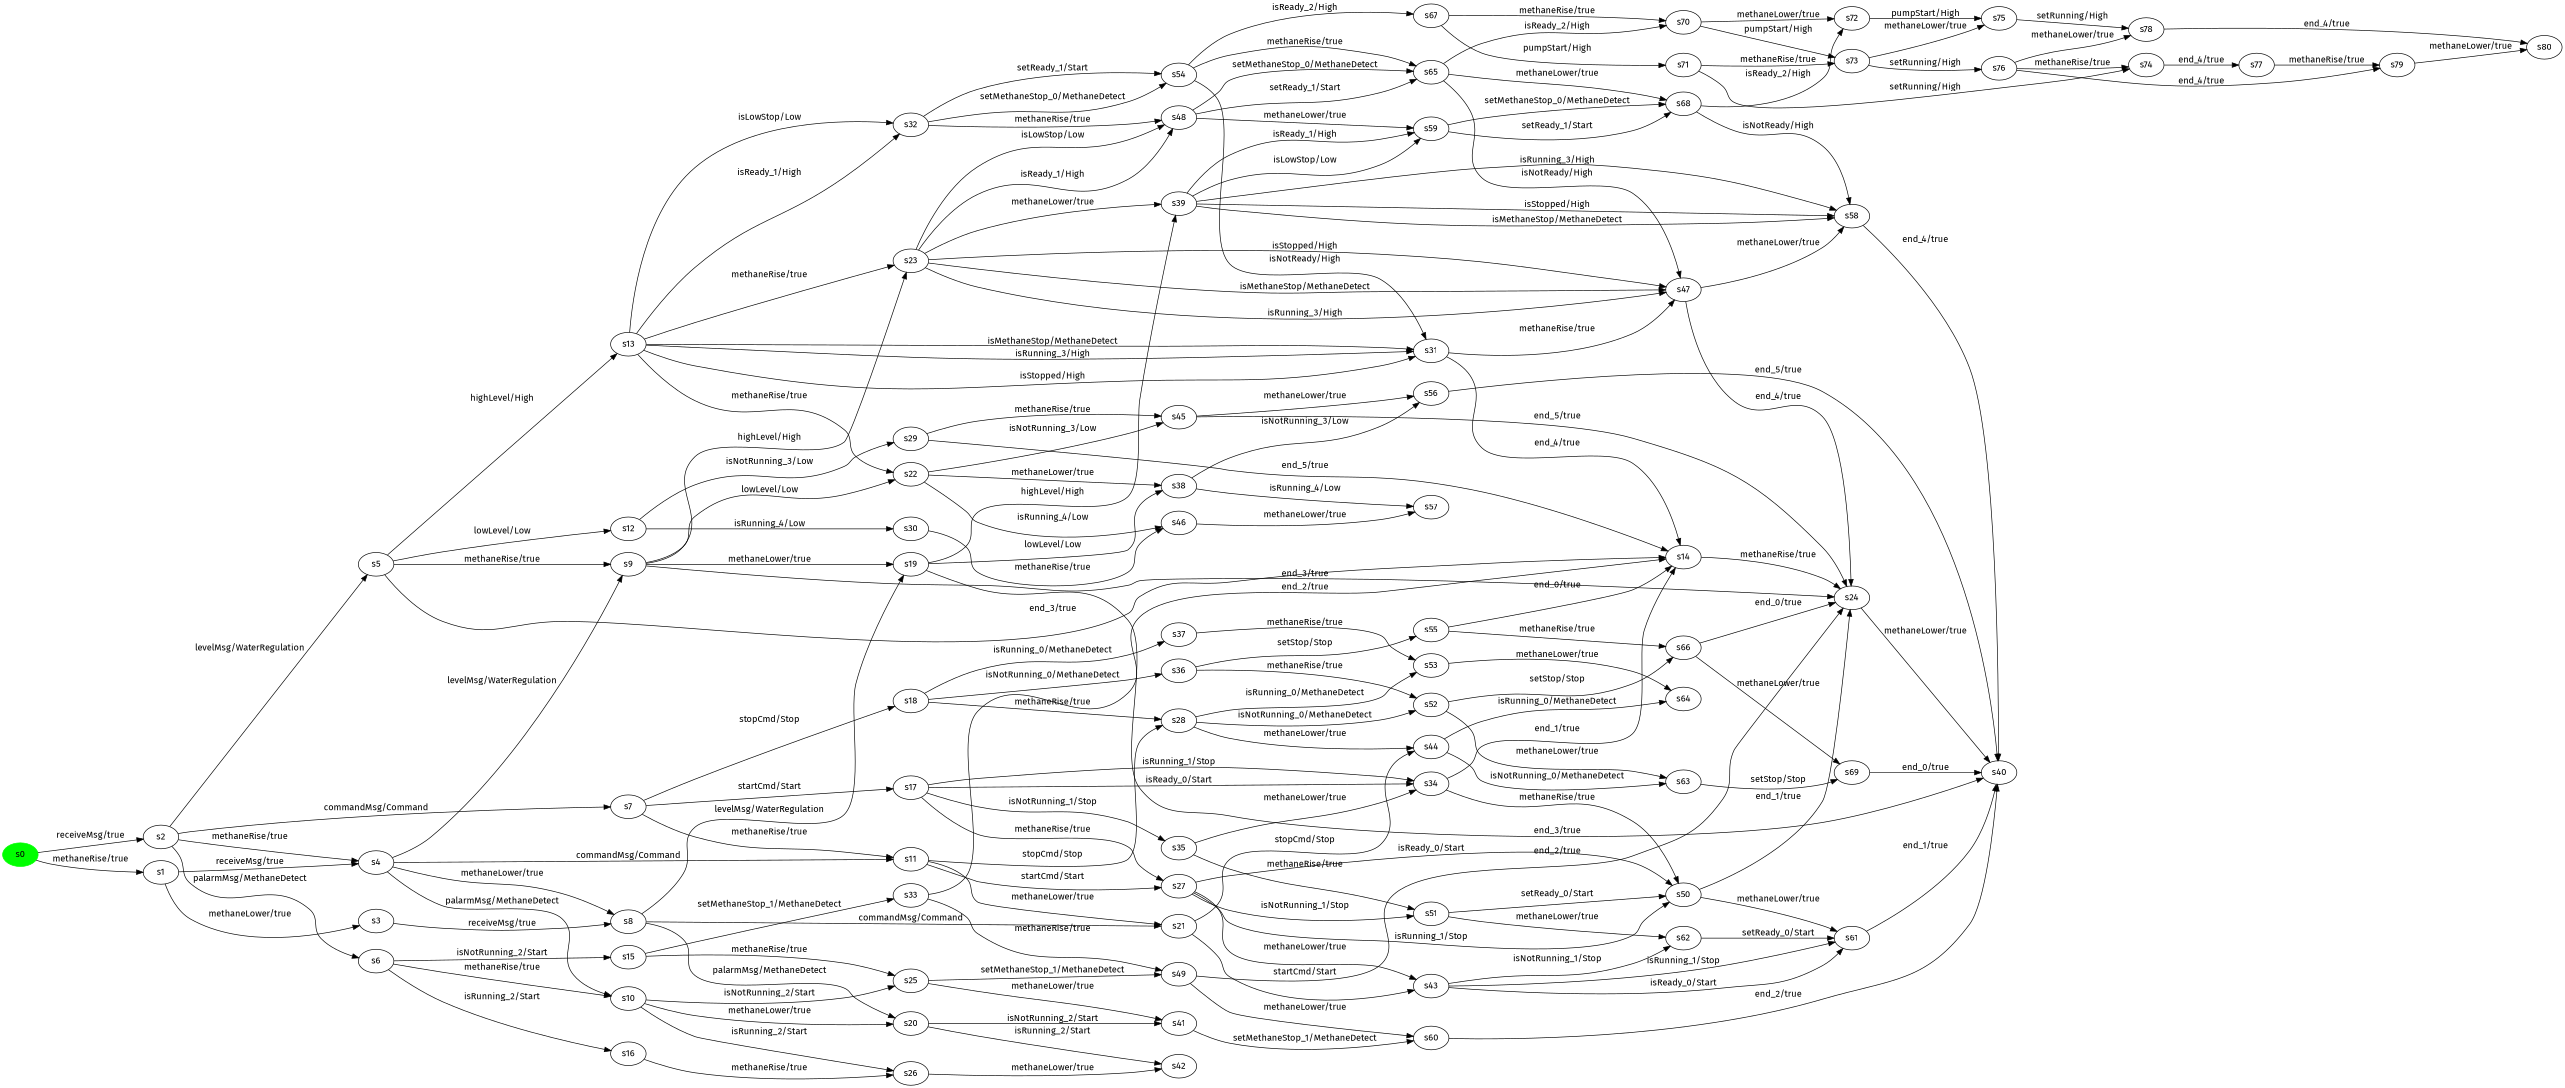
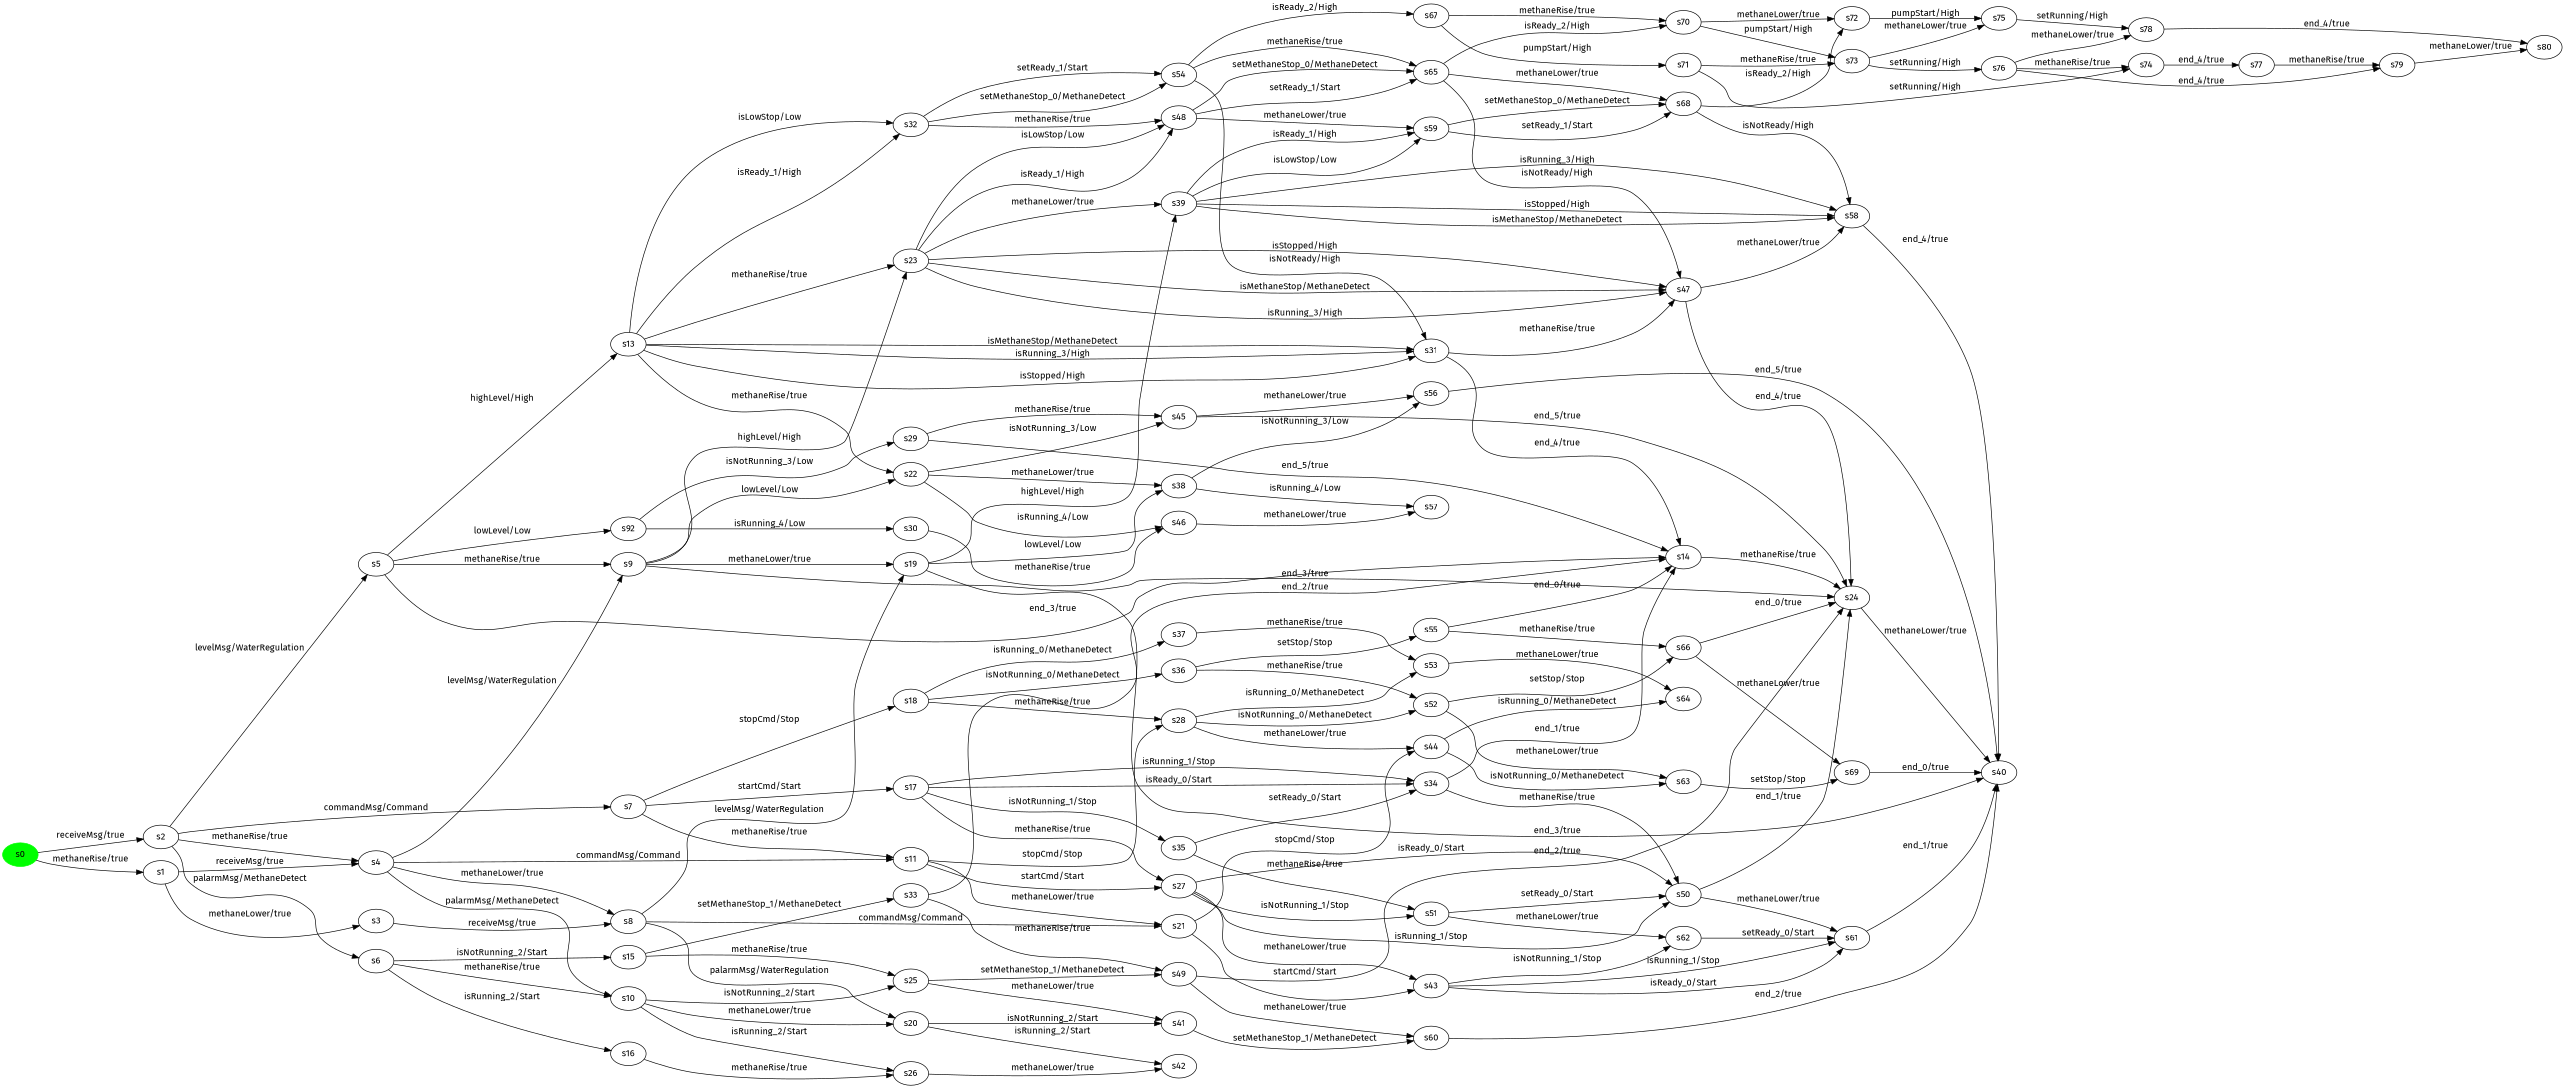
node "s12": label "s12" -> "s92"
edge "s35" -> "s34": label " methaneLower/true " -> " setReady_0/Start "
edge "s8" -> "s20": label " palarmMsg/MethaneDetect " -> " palarmMsg/WaterRegulation "
